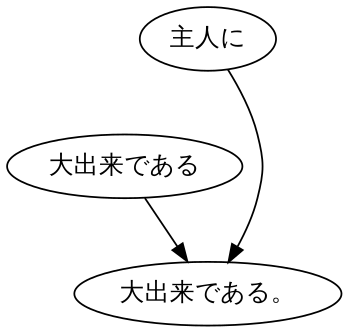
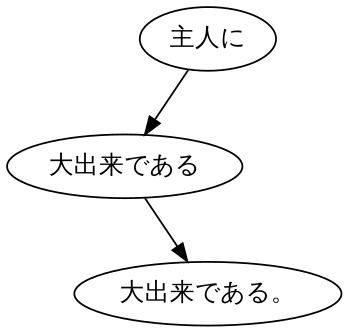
edge "主人に" -> "大出来である。": now "主人に" -> "大出来である"
